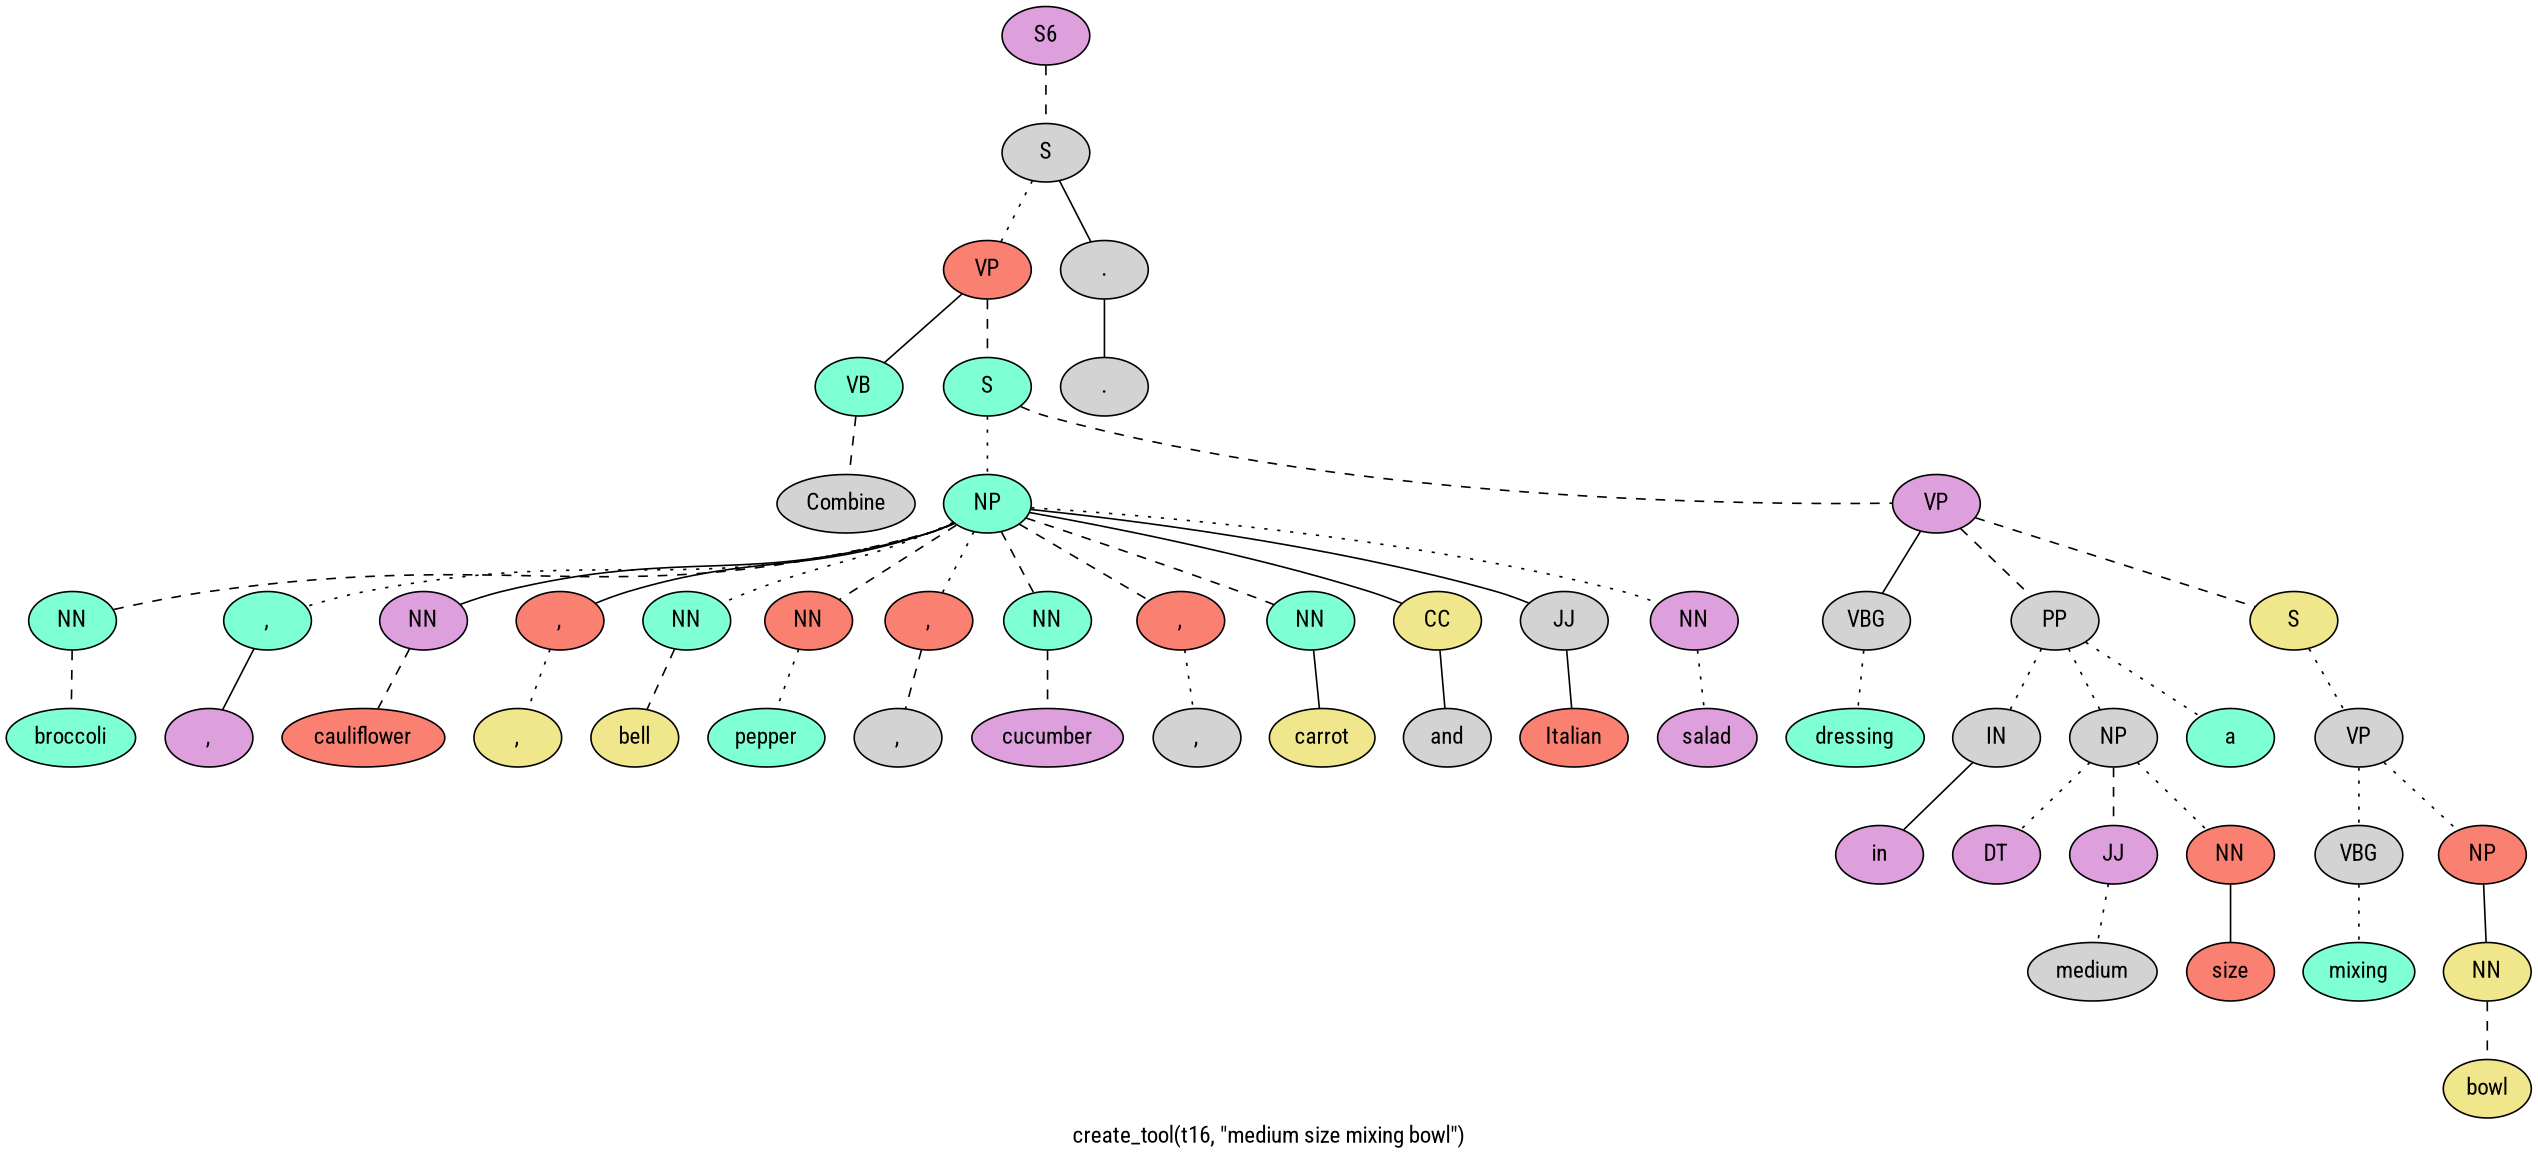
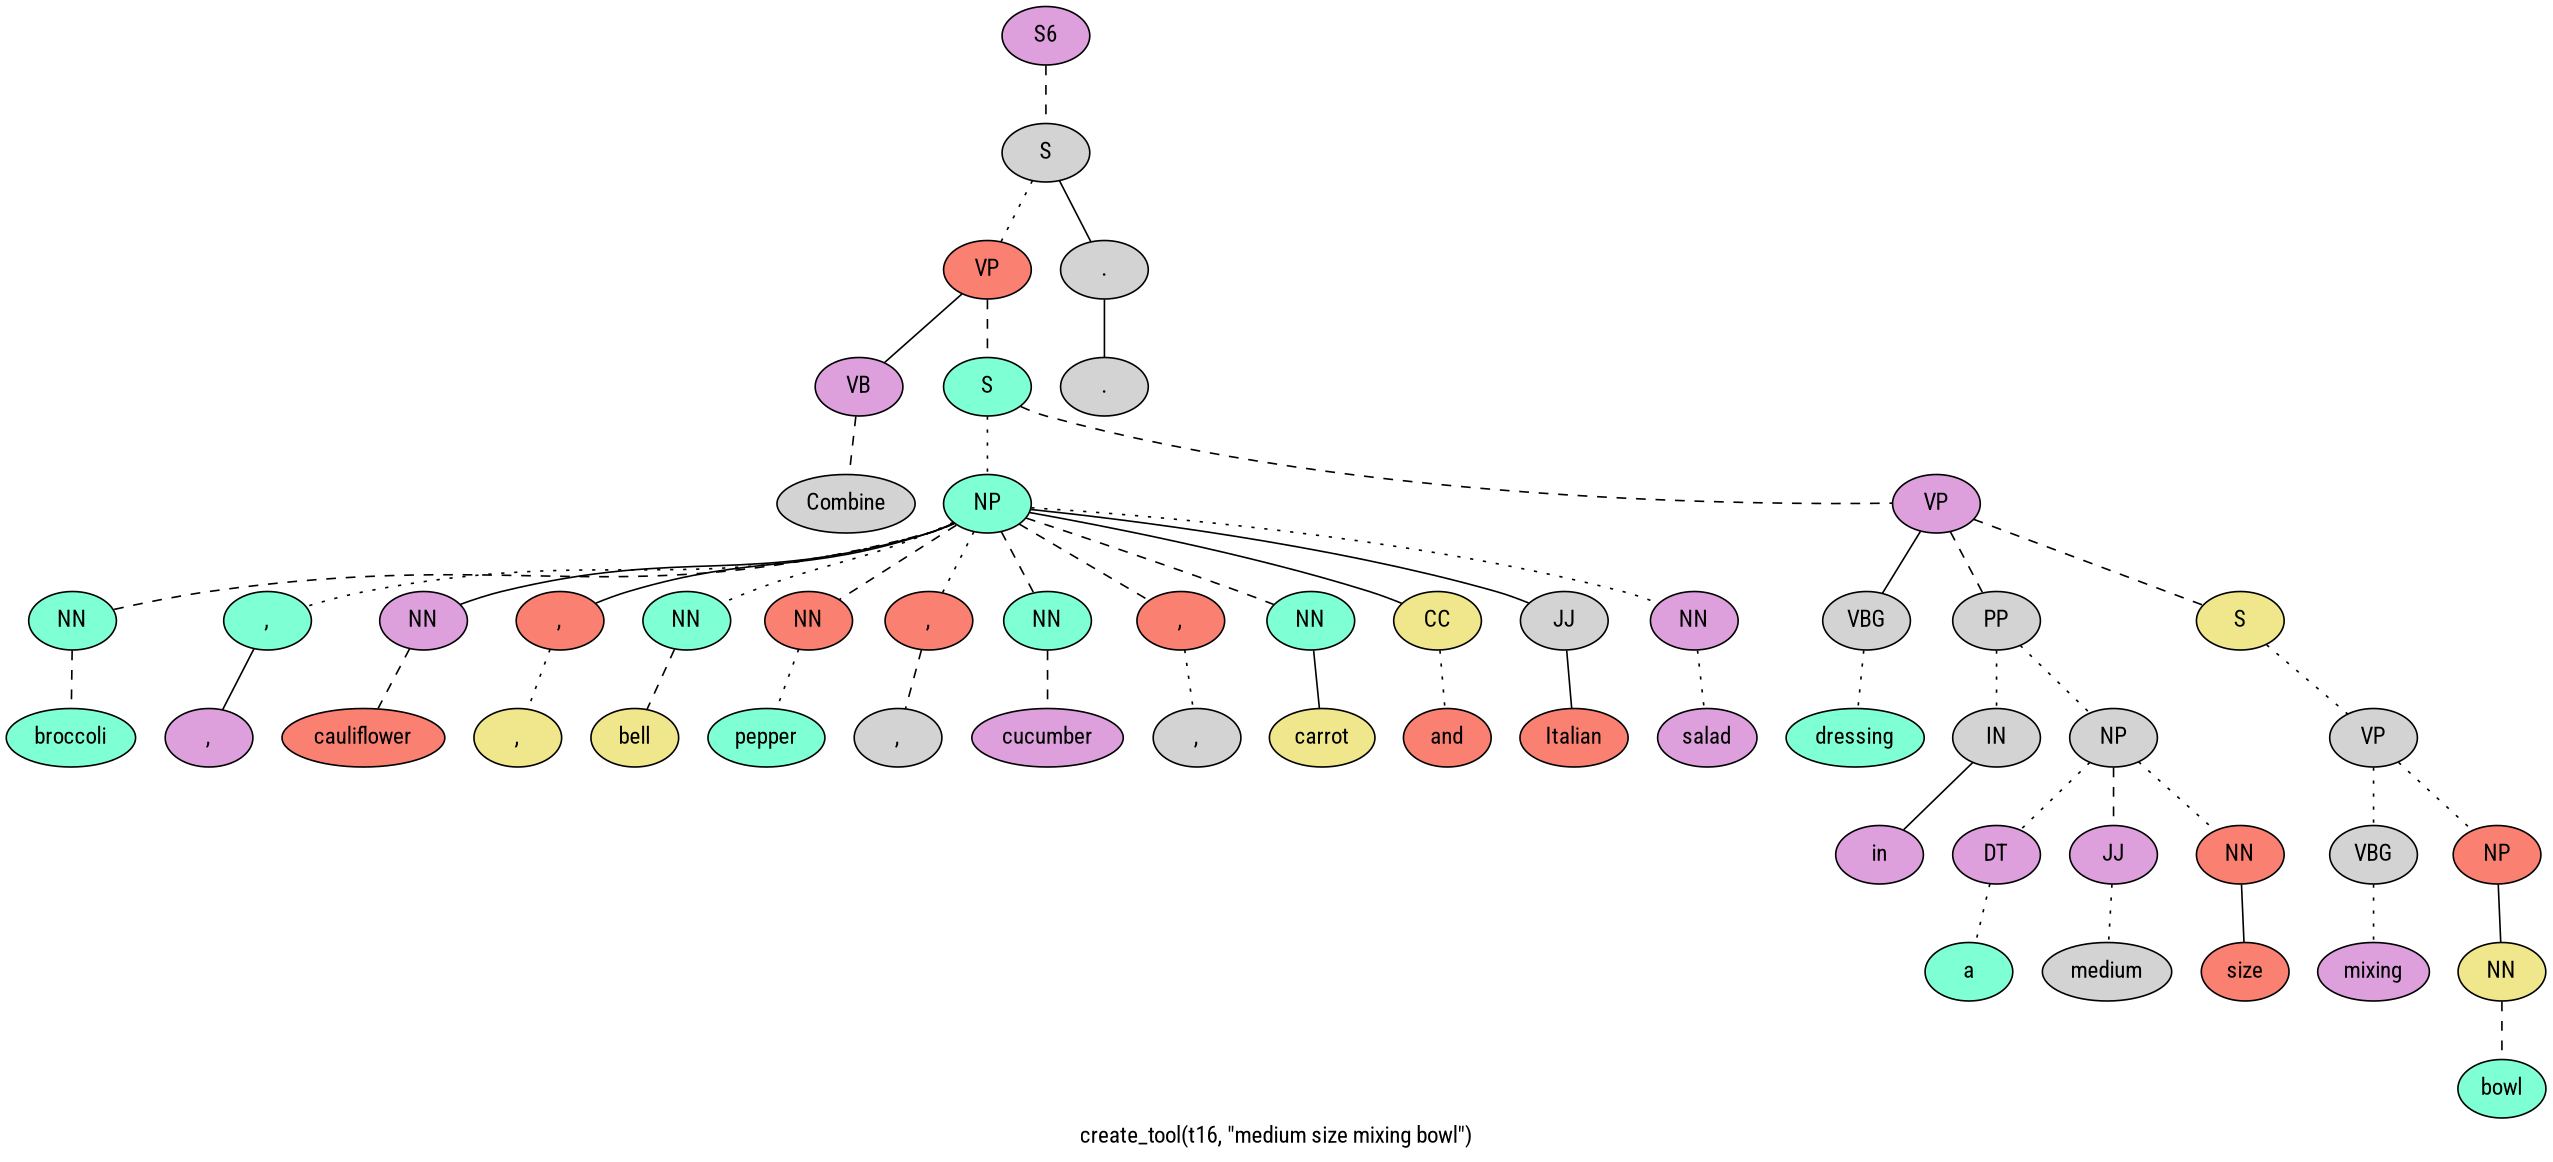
node "VB": fillcolor aquamarine -> plum
edge "CC" -- "and": style solid -> dotted
edge "PP" -- "a": now "DT" -- "a"
node "and": fillcolor lightgrey -> salmon
node "mixing": fillcolor aquamarine -> plum
node "bowl": fillcolor khaki -> aquamarine
